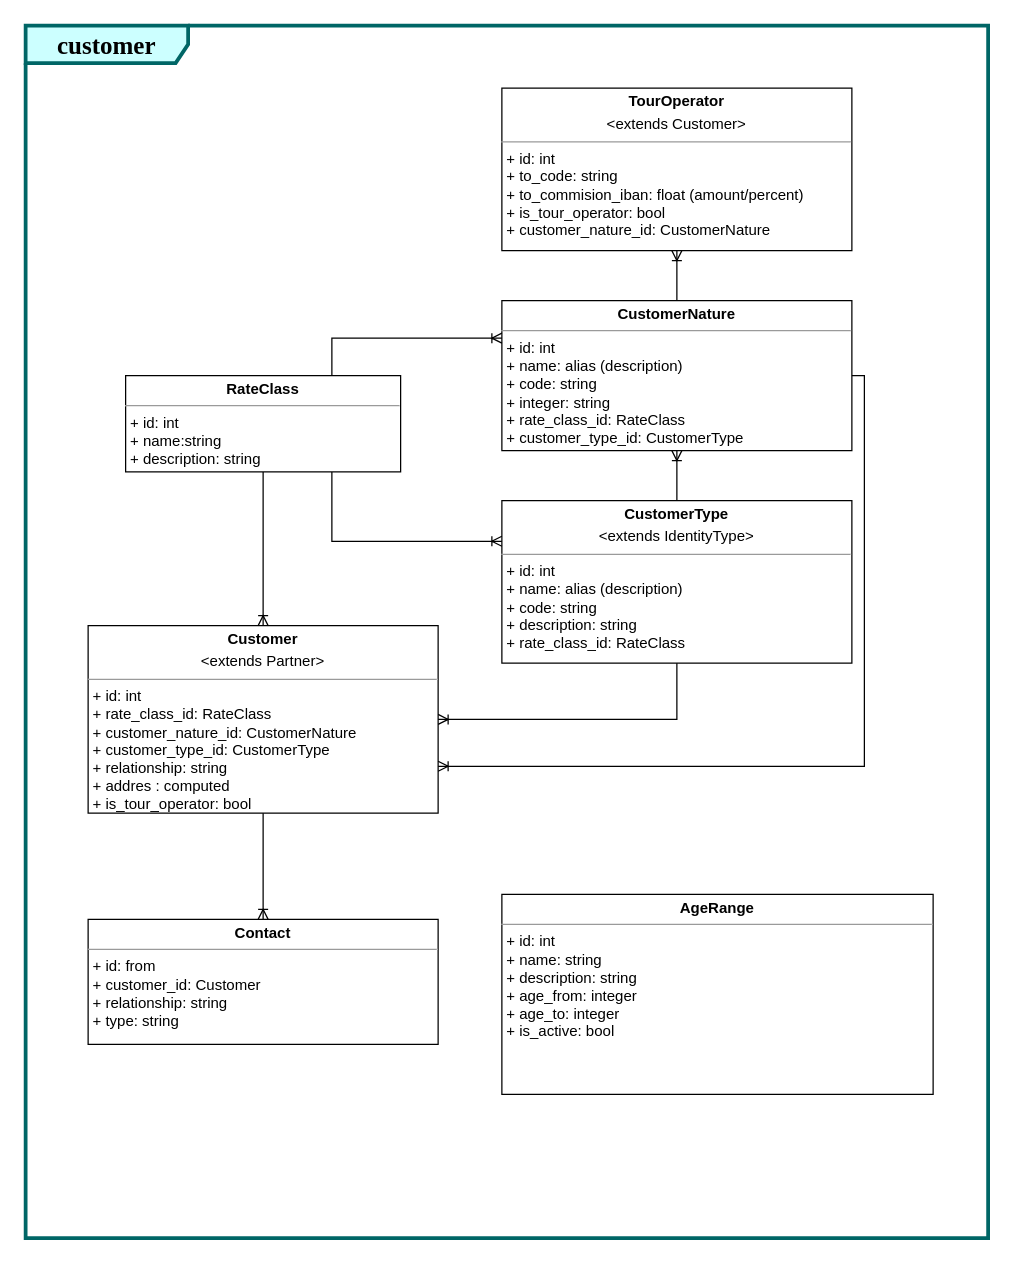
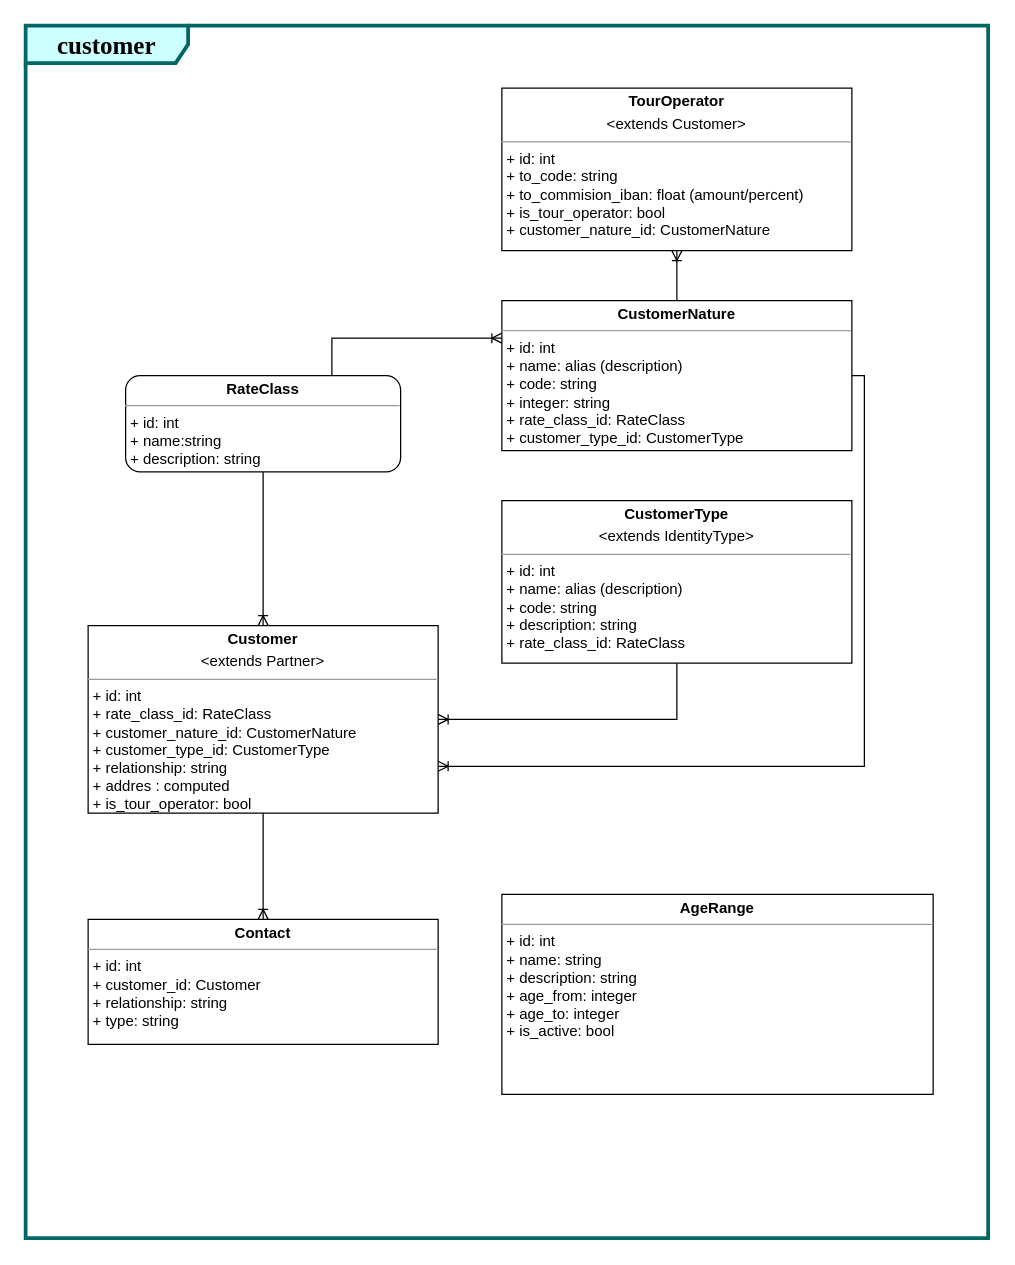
node "RateClass + id: int + name:string + description: string": shape rectangle -> rounded rectangle
edge "CustomerType <extends IdentityType> + id: int + name: alias (description) + code: string + description: string + rate_class_id: RateClass" -> "CustomerNature + id: int + name: alias (description) + code: string + integer: string + rate_class_id: RateClass + customer_type_id: CustomerType": removed
edge "RateClass + id: int + name:string + description: string" -> "CustomerType <extends IdentityType> + id: int + name: alias (description) + code: string + description: string + rate_class_id: RateClass": removed
node "Contact + id: from + customer_id: Customer + relationship: string + type: string": label "Contact + id: from + customer_id: Customer + relationship: string + type: string" -> "Contact + id: int + customer_id: Customer + relationship: string + type: string"
